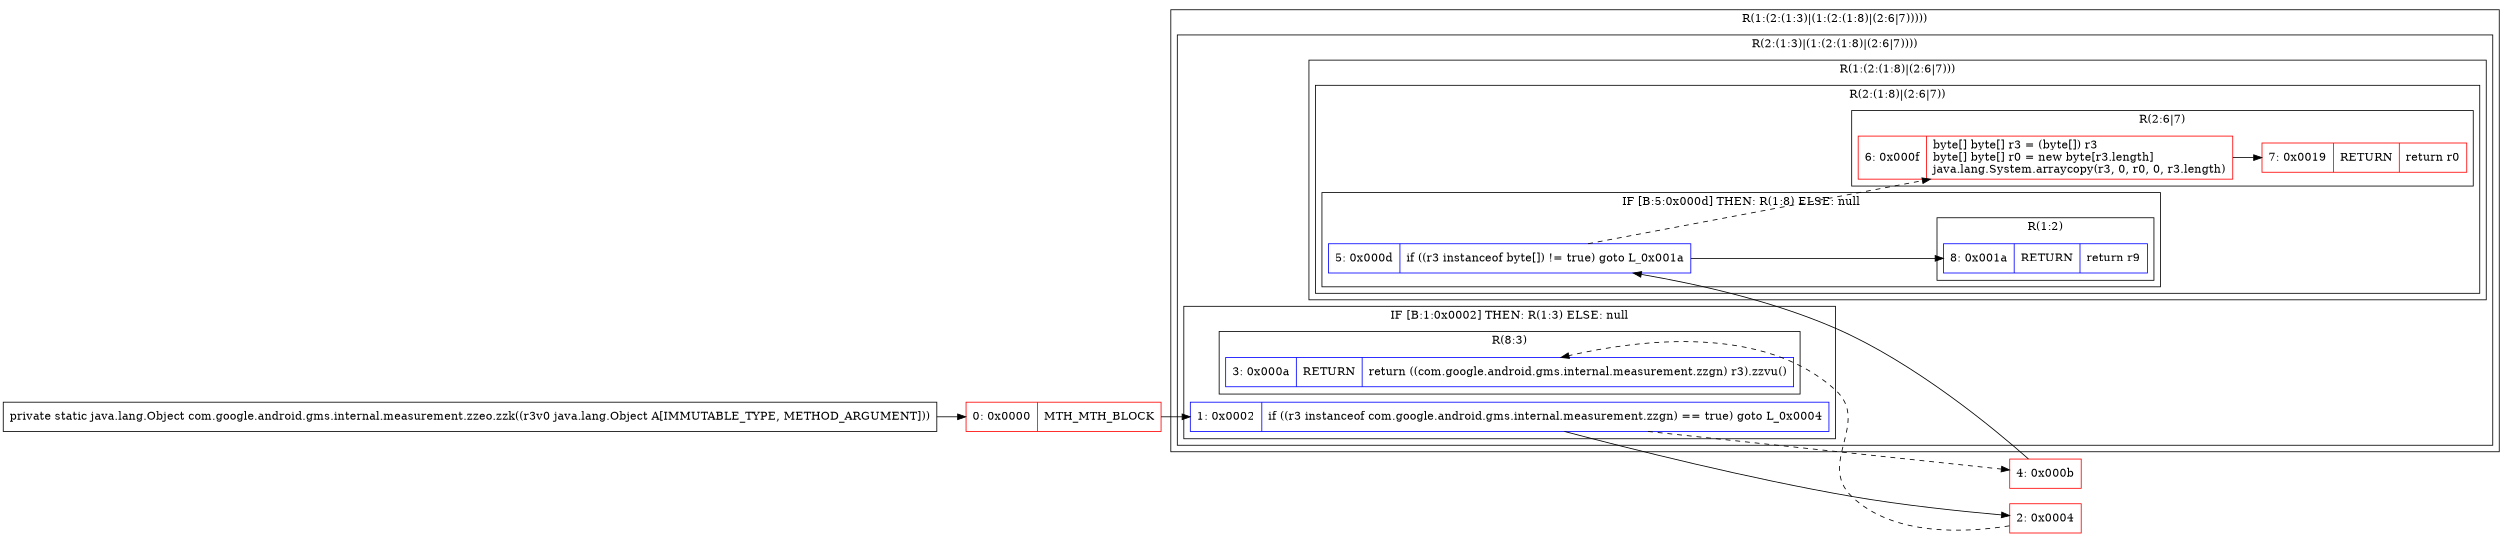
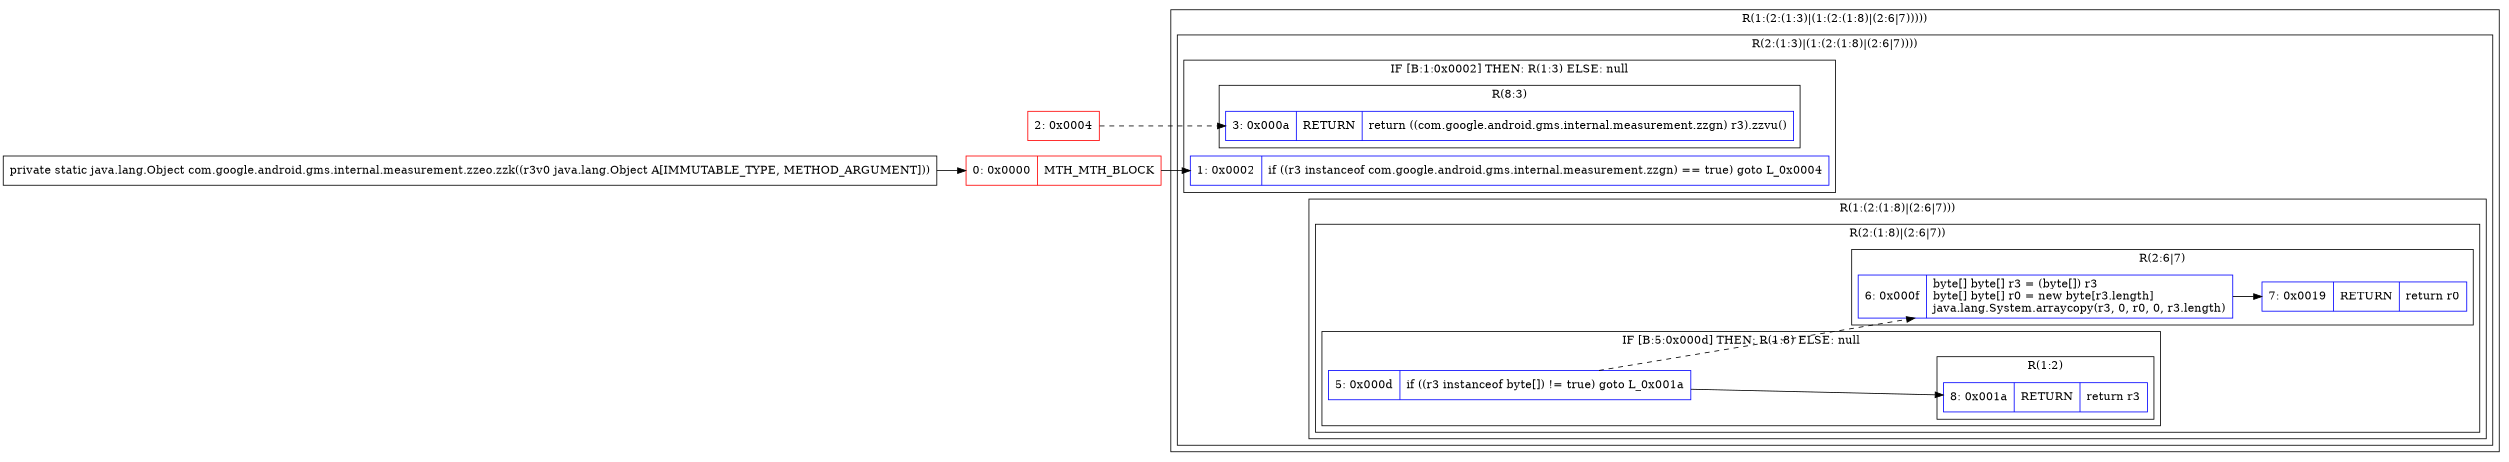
node "6: 0x000f": color red -> blue
node "7: 0x0019": color red -> blue
node "8: 0x001a": text "return r9" -> "return r3"
node "4: 0x000b": removed
edge "1: 0x0002" -> "2: 0x0004": removed
